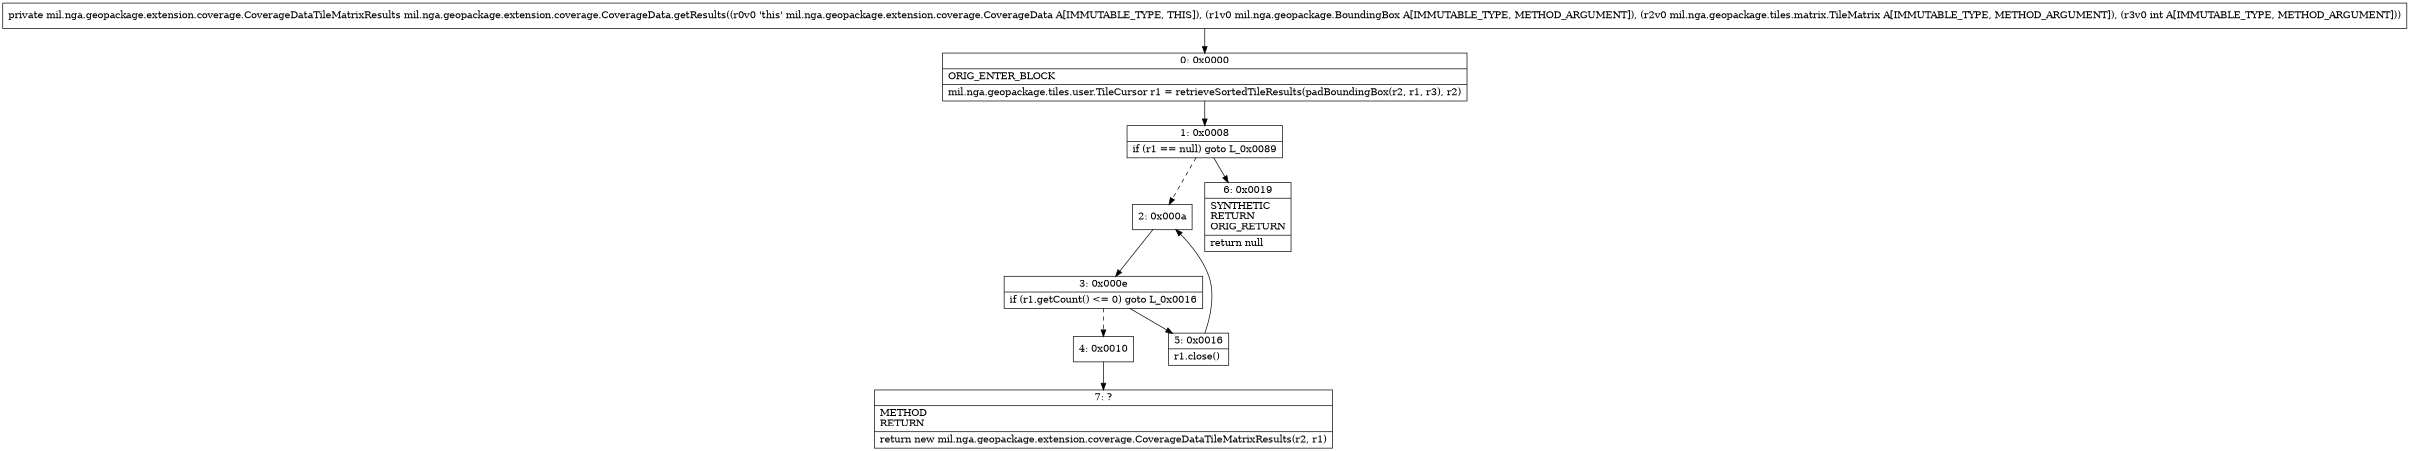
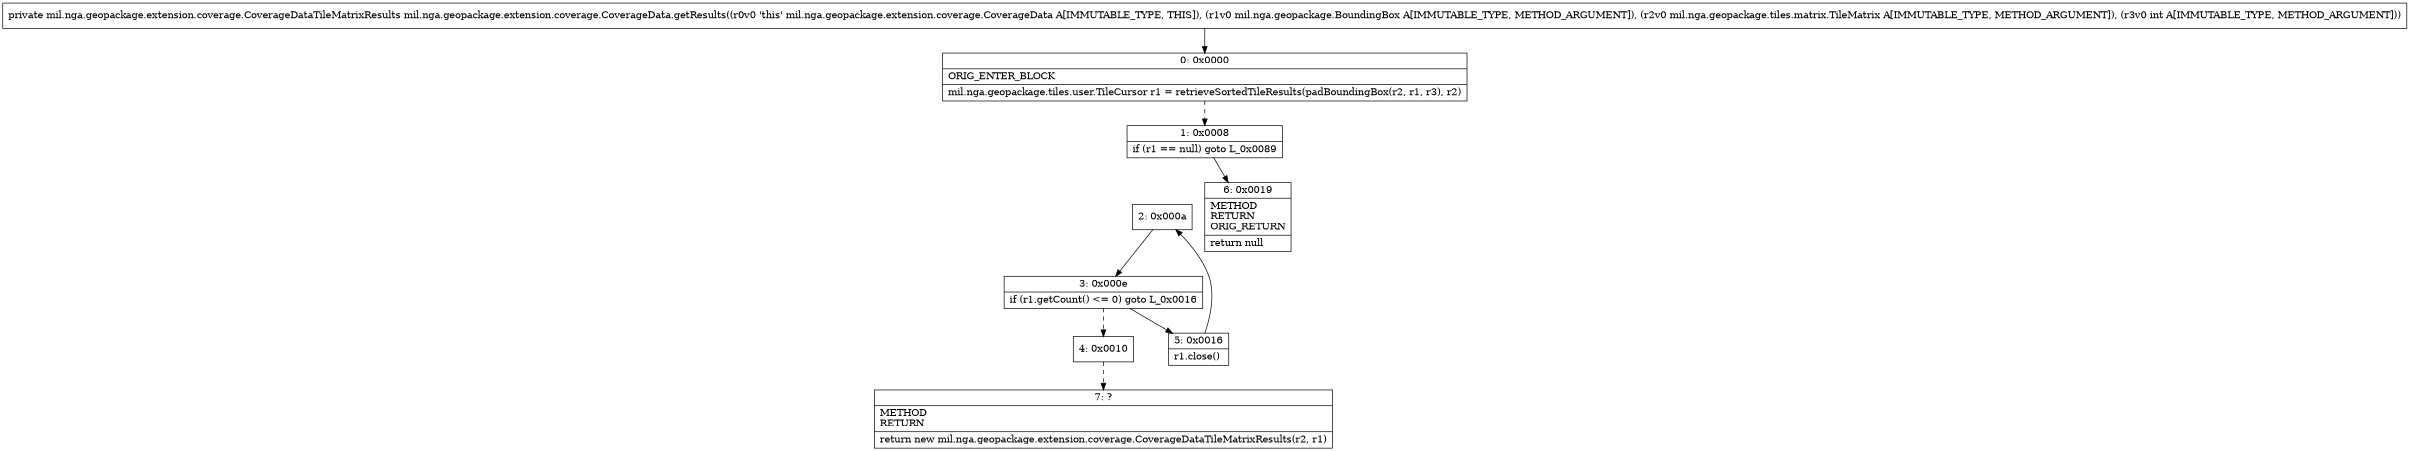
edge "0: 0x0000" -> "1: 0x0008": style solid -> dashed
edge "1: 0x0008" -> "2: 0x000a": removed
node "6: 0x0019": text "SYNTHETIC" -> "METHOD"
edge "4: 0x0010" -> "7: ?": style solid -> dashed
